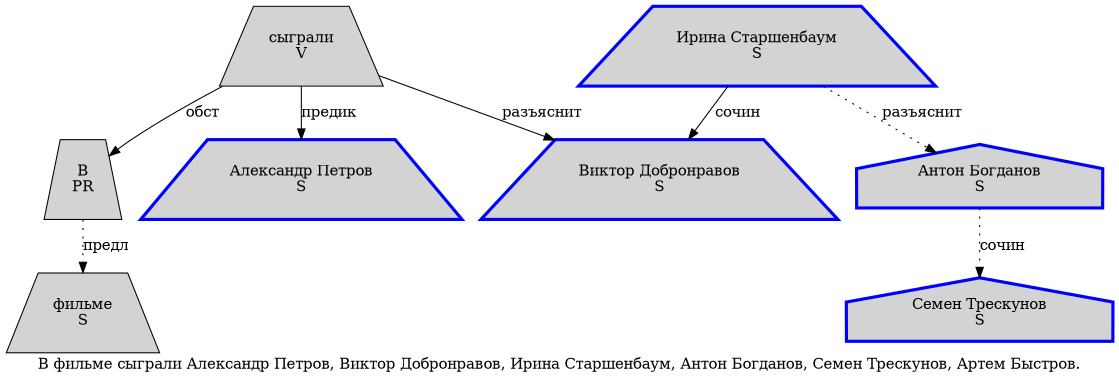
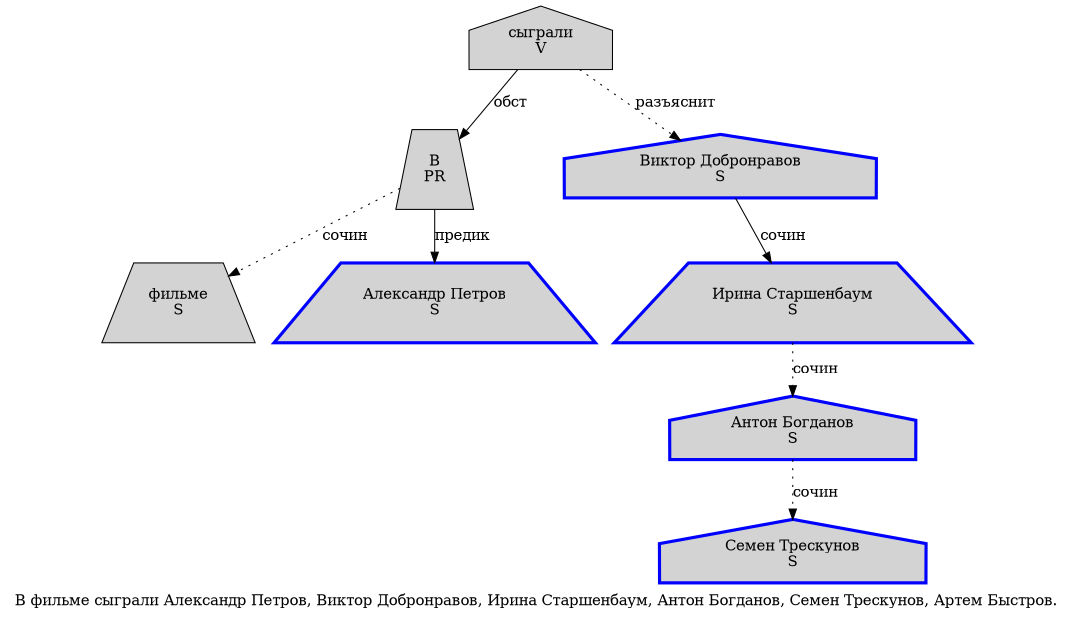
node "сыграли V": shape trapezium -> house
edge "сыграли V" -> "Виктор Добронравов S": style solid -> dotted
edge "сыграли V" -> "Александр Петров S": now "В PR" -> "Александр Петров S"
edge "Ирина Старшенбаум S" -> "Виктор Добронравов S": reversed
edge "Ирина Старшенбаум S" -> "Антон Богданов S": label "разъяснит" -> "сочин"
node "Виктор Добронравов S": shape trapezium -> house
edge "В PR" -> "фильме S": label "предл" -> "сочин"
